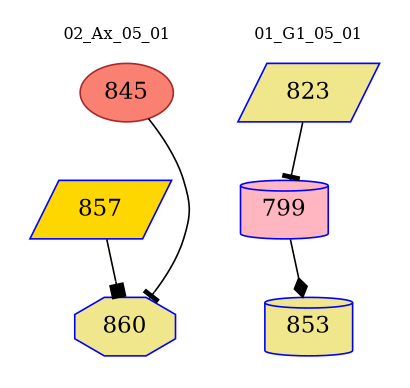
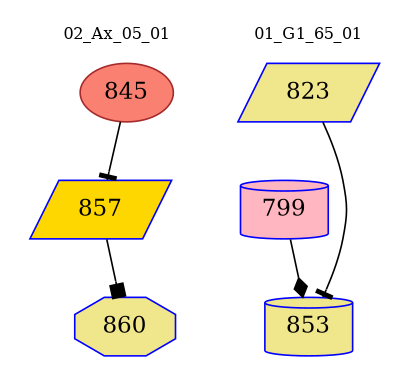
cluster "01_G1_05_01": label "01_G1_05_01" -> "01_G1_65_01"
edge "823" -> "799": now "823" -> "853"
edge "845" -> "860": now "845" -> "857"
